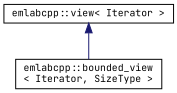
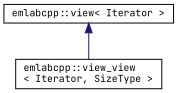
node "emlabcpp::bounded_view < Iterator, SizeType >": label "emlabcpp::bounded_view < Iterator, SizeType >" -> "emlabcpp::view_view < Iterator, SizeType >"
